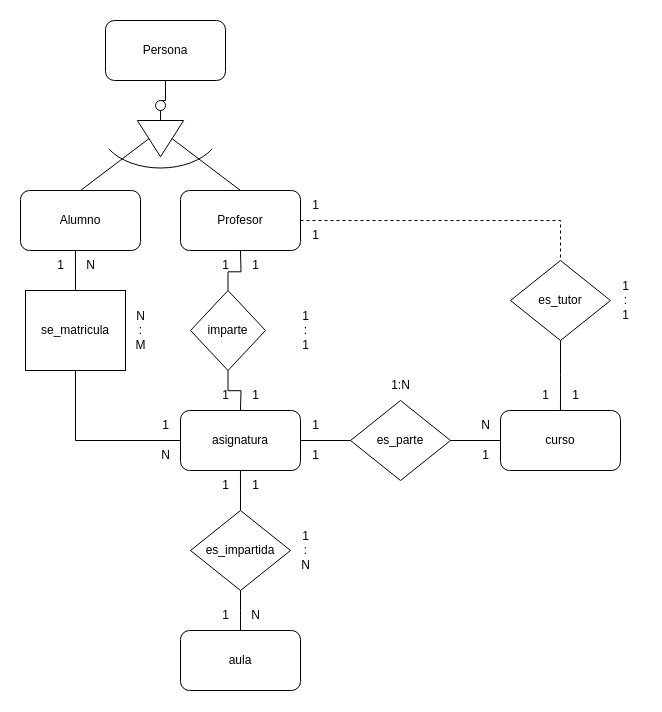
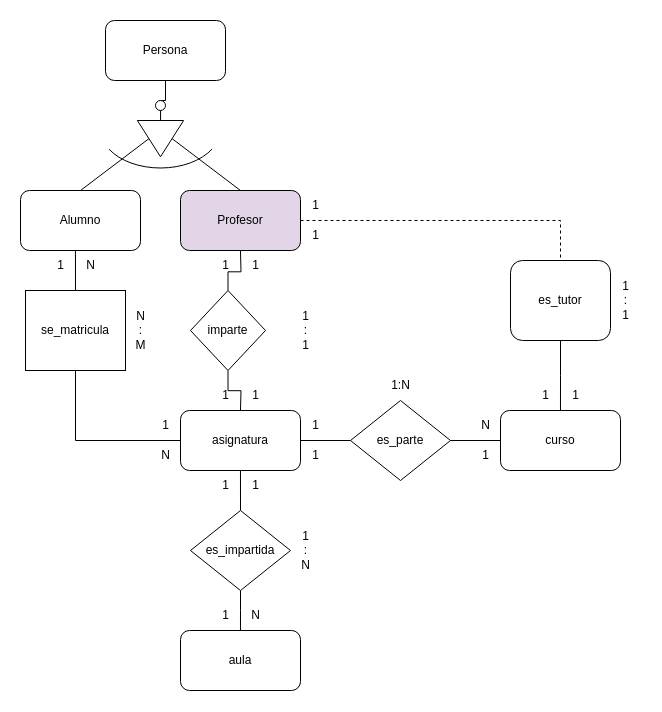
node "Profesor": fillcolor #ffffff -> #e1d5e7
node "es_tutor": shape diamond -> rounded rectangle
